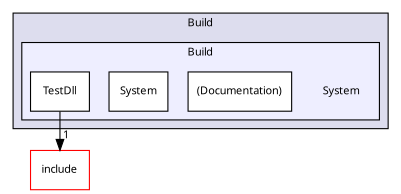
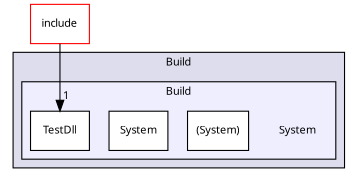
node "(Documentation)": label "(Documentation)" -> "(System)"
edge "TestDll" -> "include": reversed
